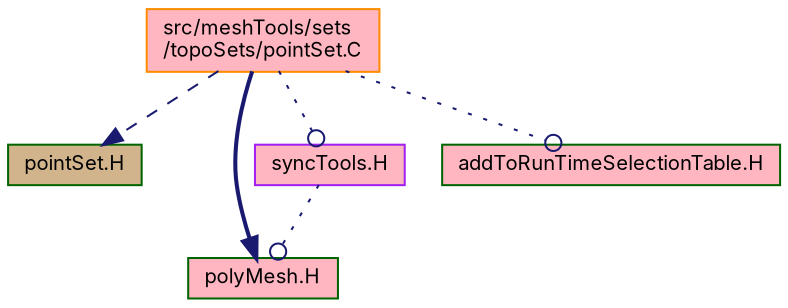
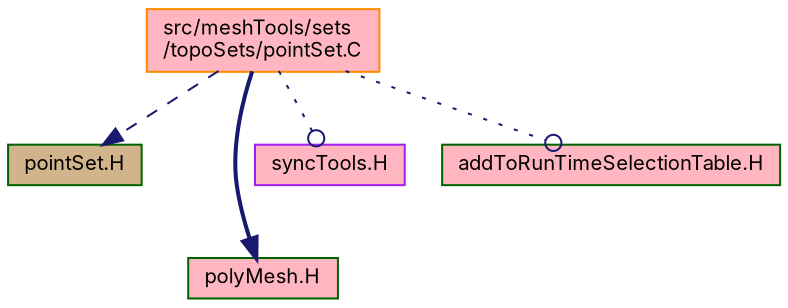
edge "syncTools.H" -> "polyMesh.H": removed
